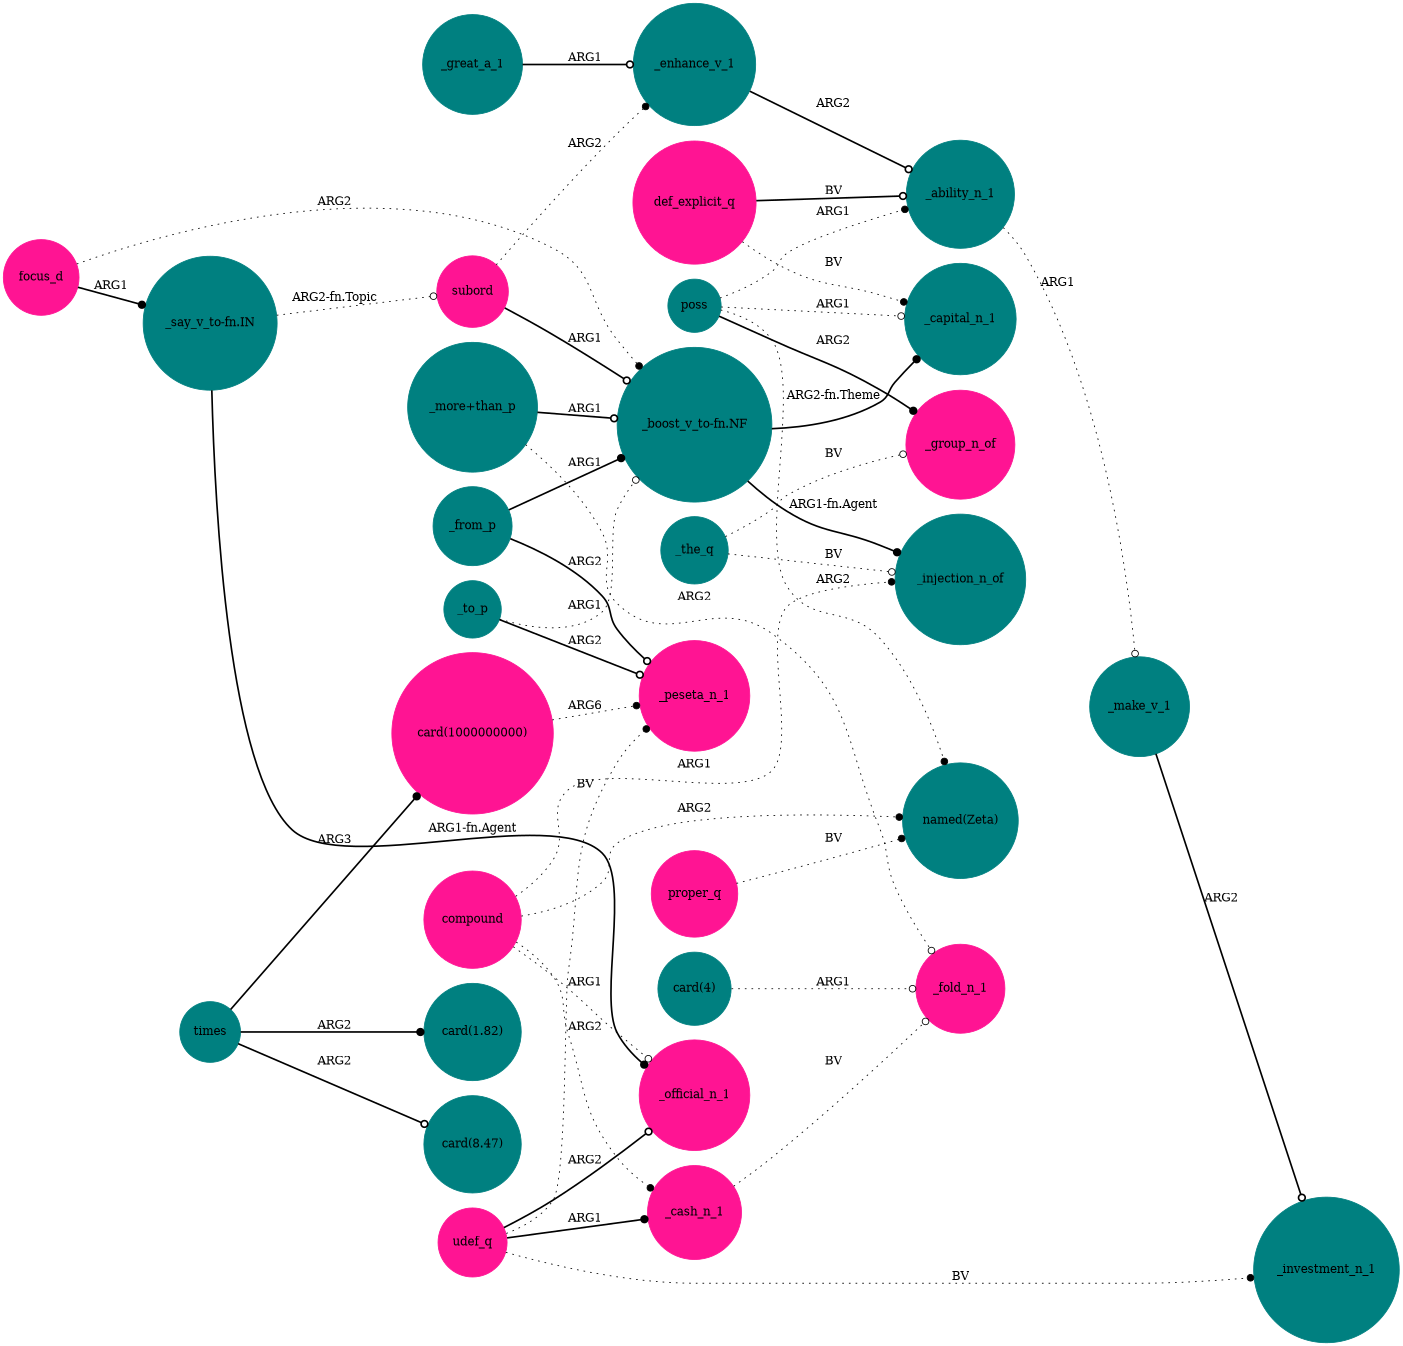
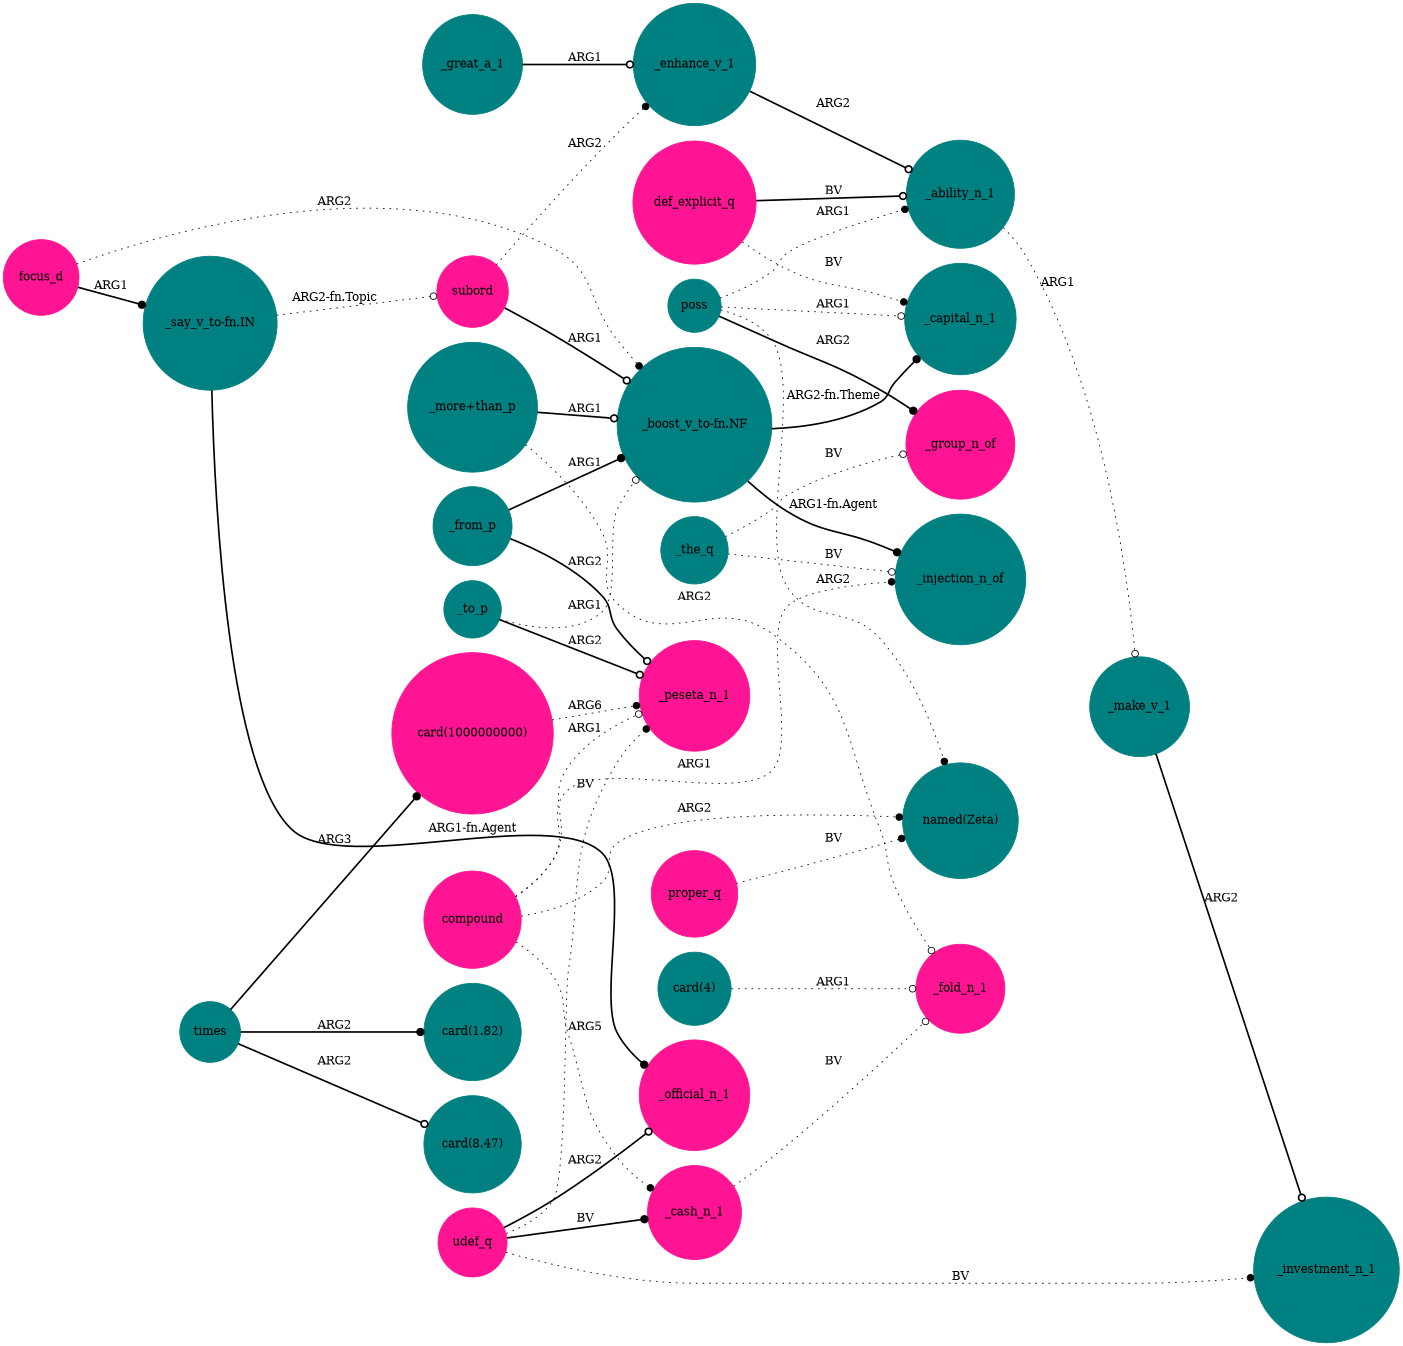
edge "compound" -> "_official_n_1": now "compound" -> "_peseta_n_1"
edge "compound" -> "_cash_n_1": label "ARG2" -> "ARG5"
edge "udef_q" -> "_cash_n_1": label "ARG1" -> "BV"
